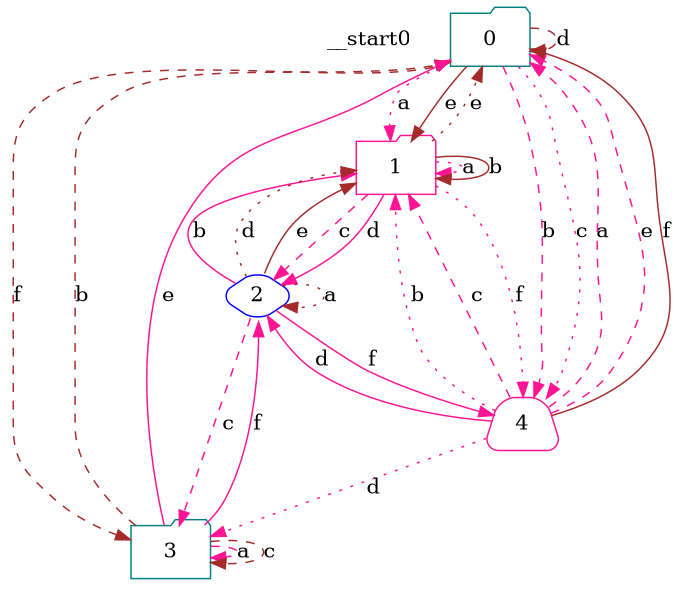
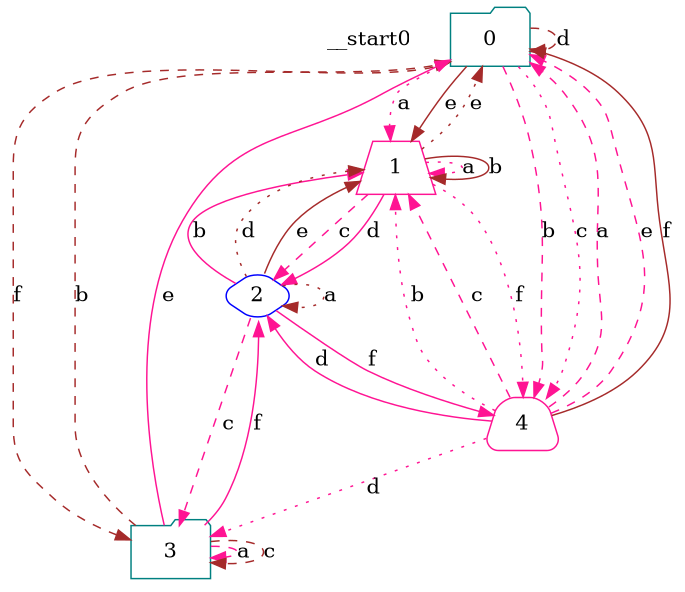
node "1": shape folder -> trapezium
